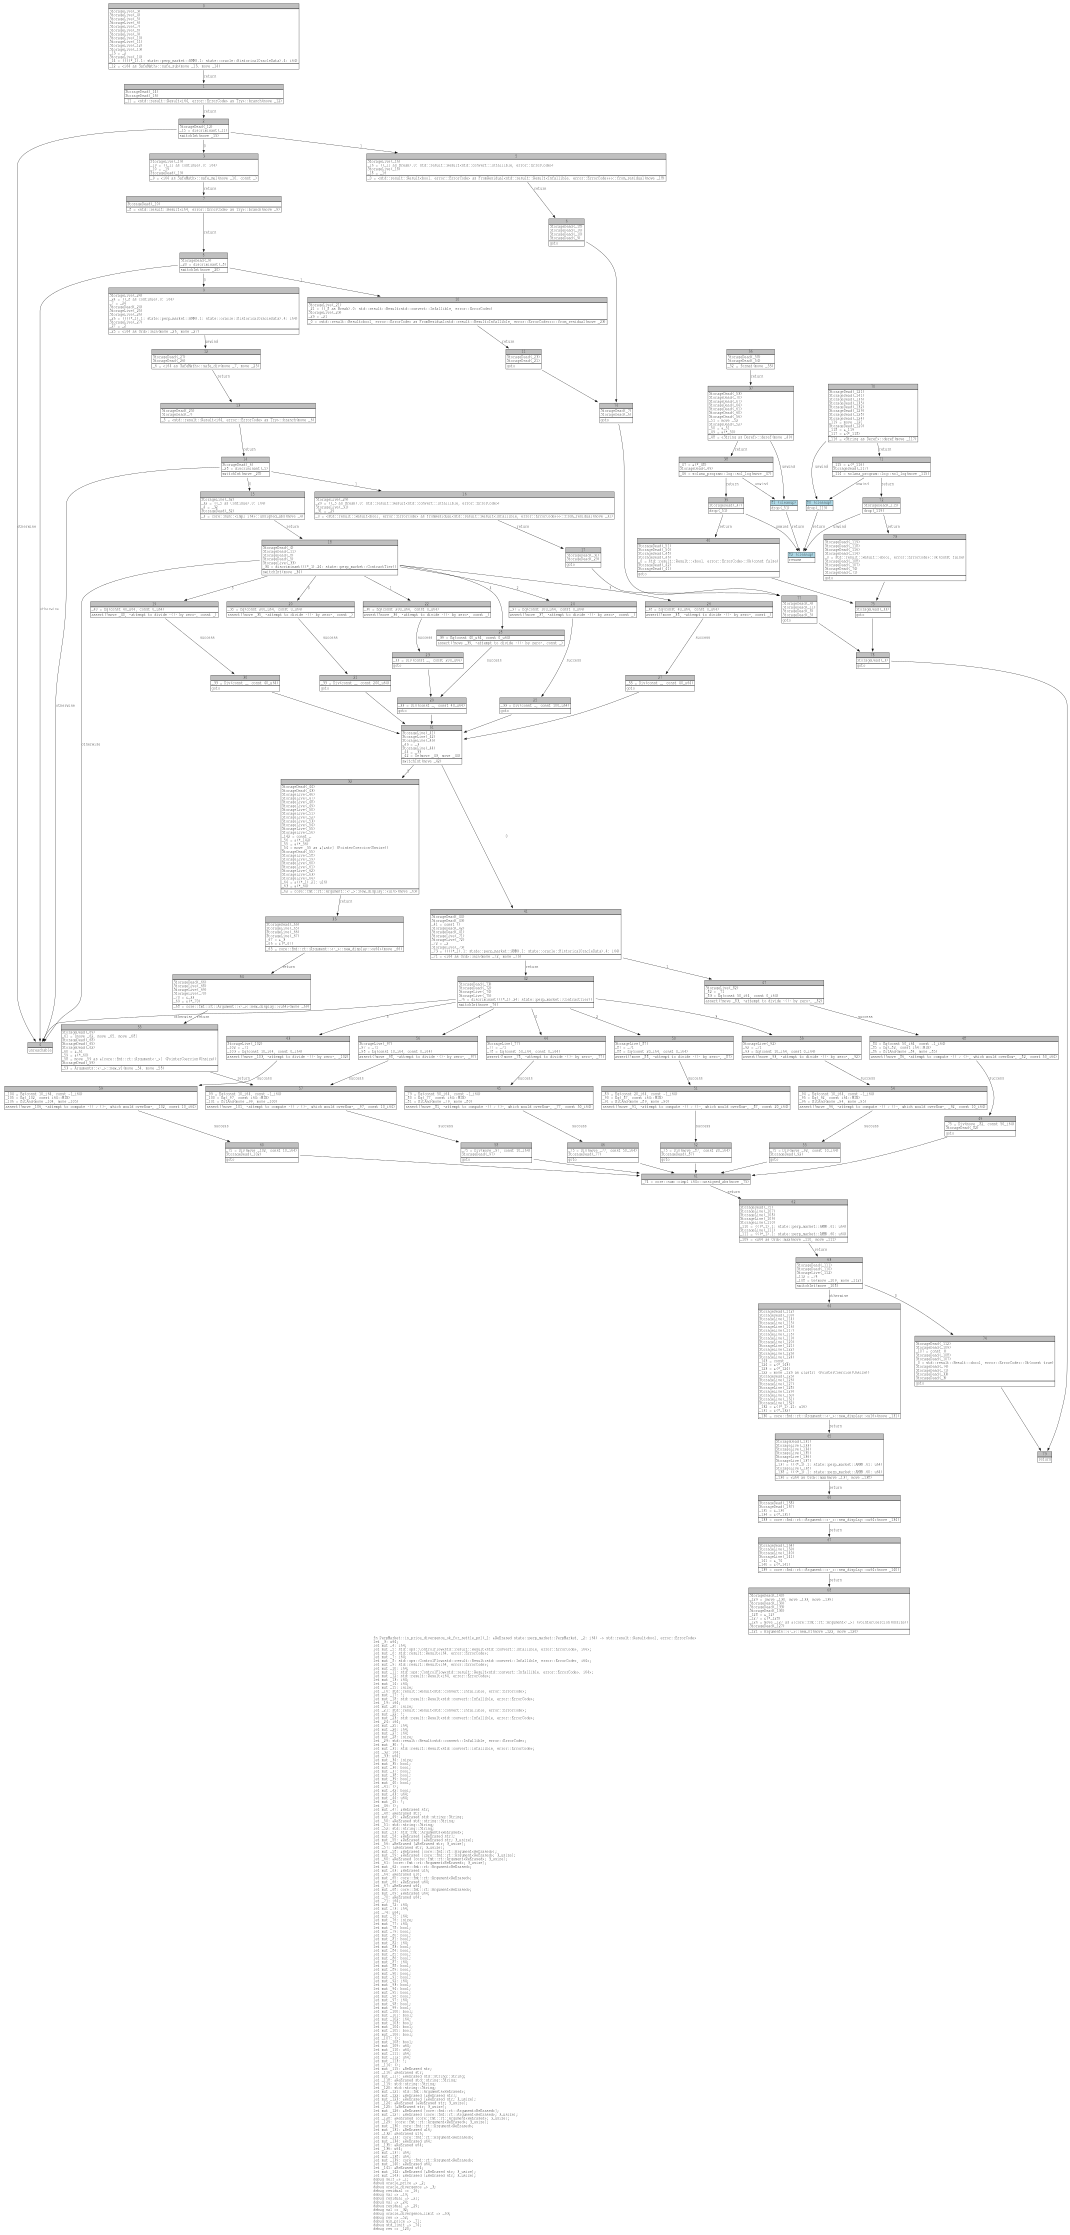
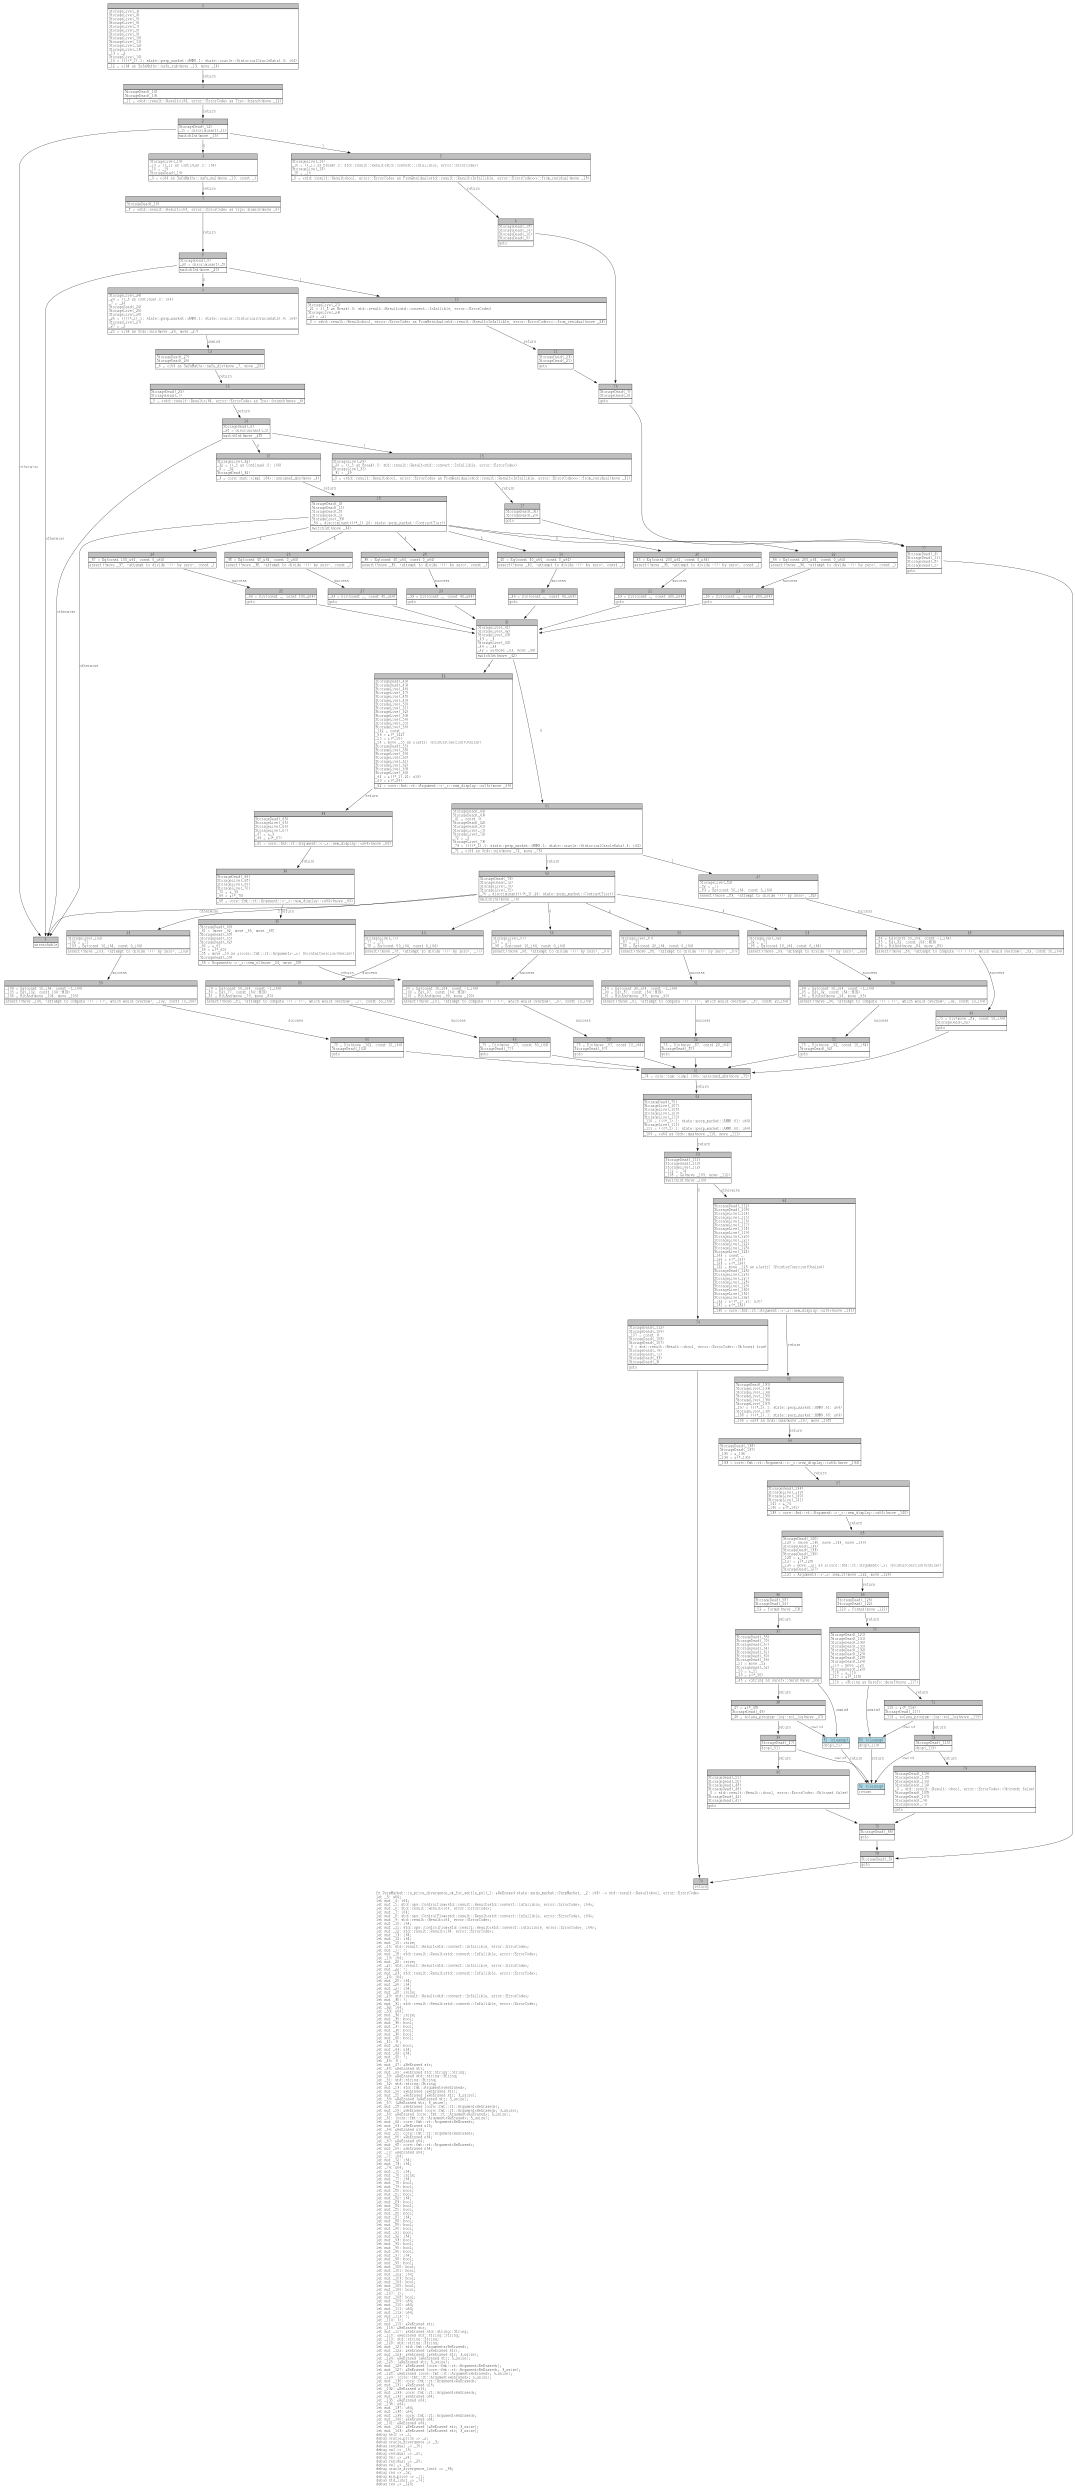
edge "23" -> "29": now "23" -> "31"
node "69": added
